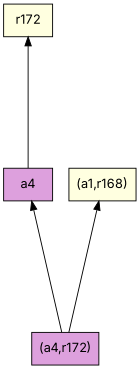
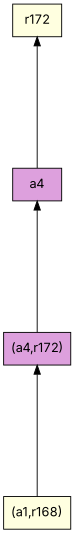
edge "(a4,r172)" -> "(a1,r168)": reversed
